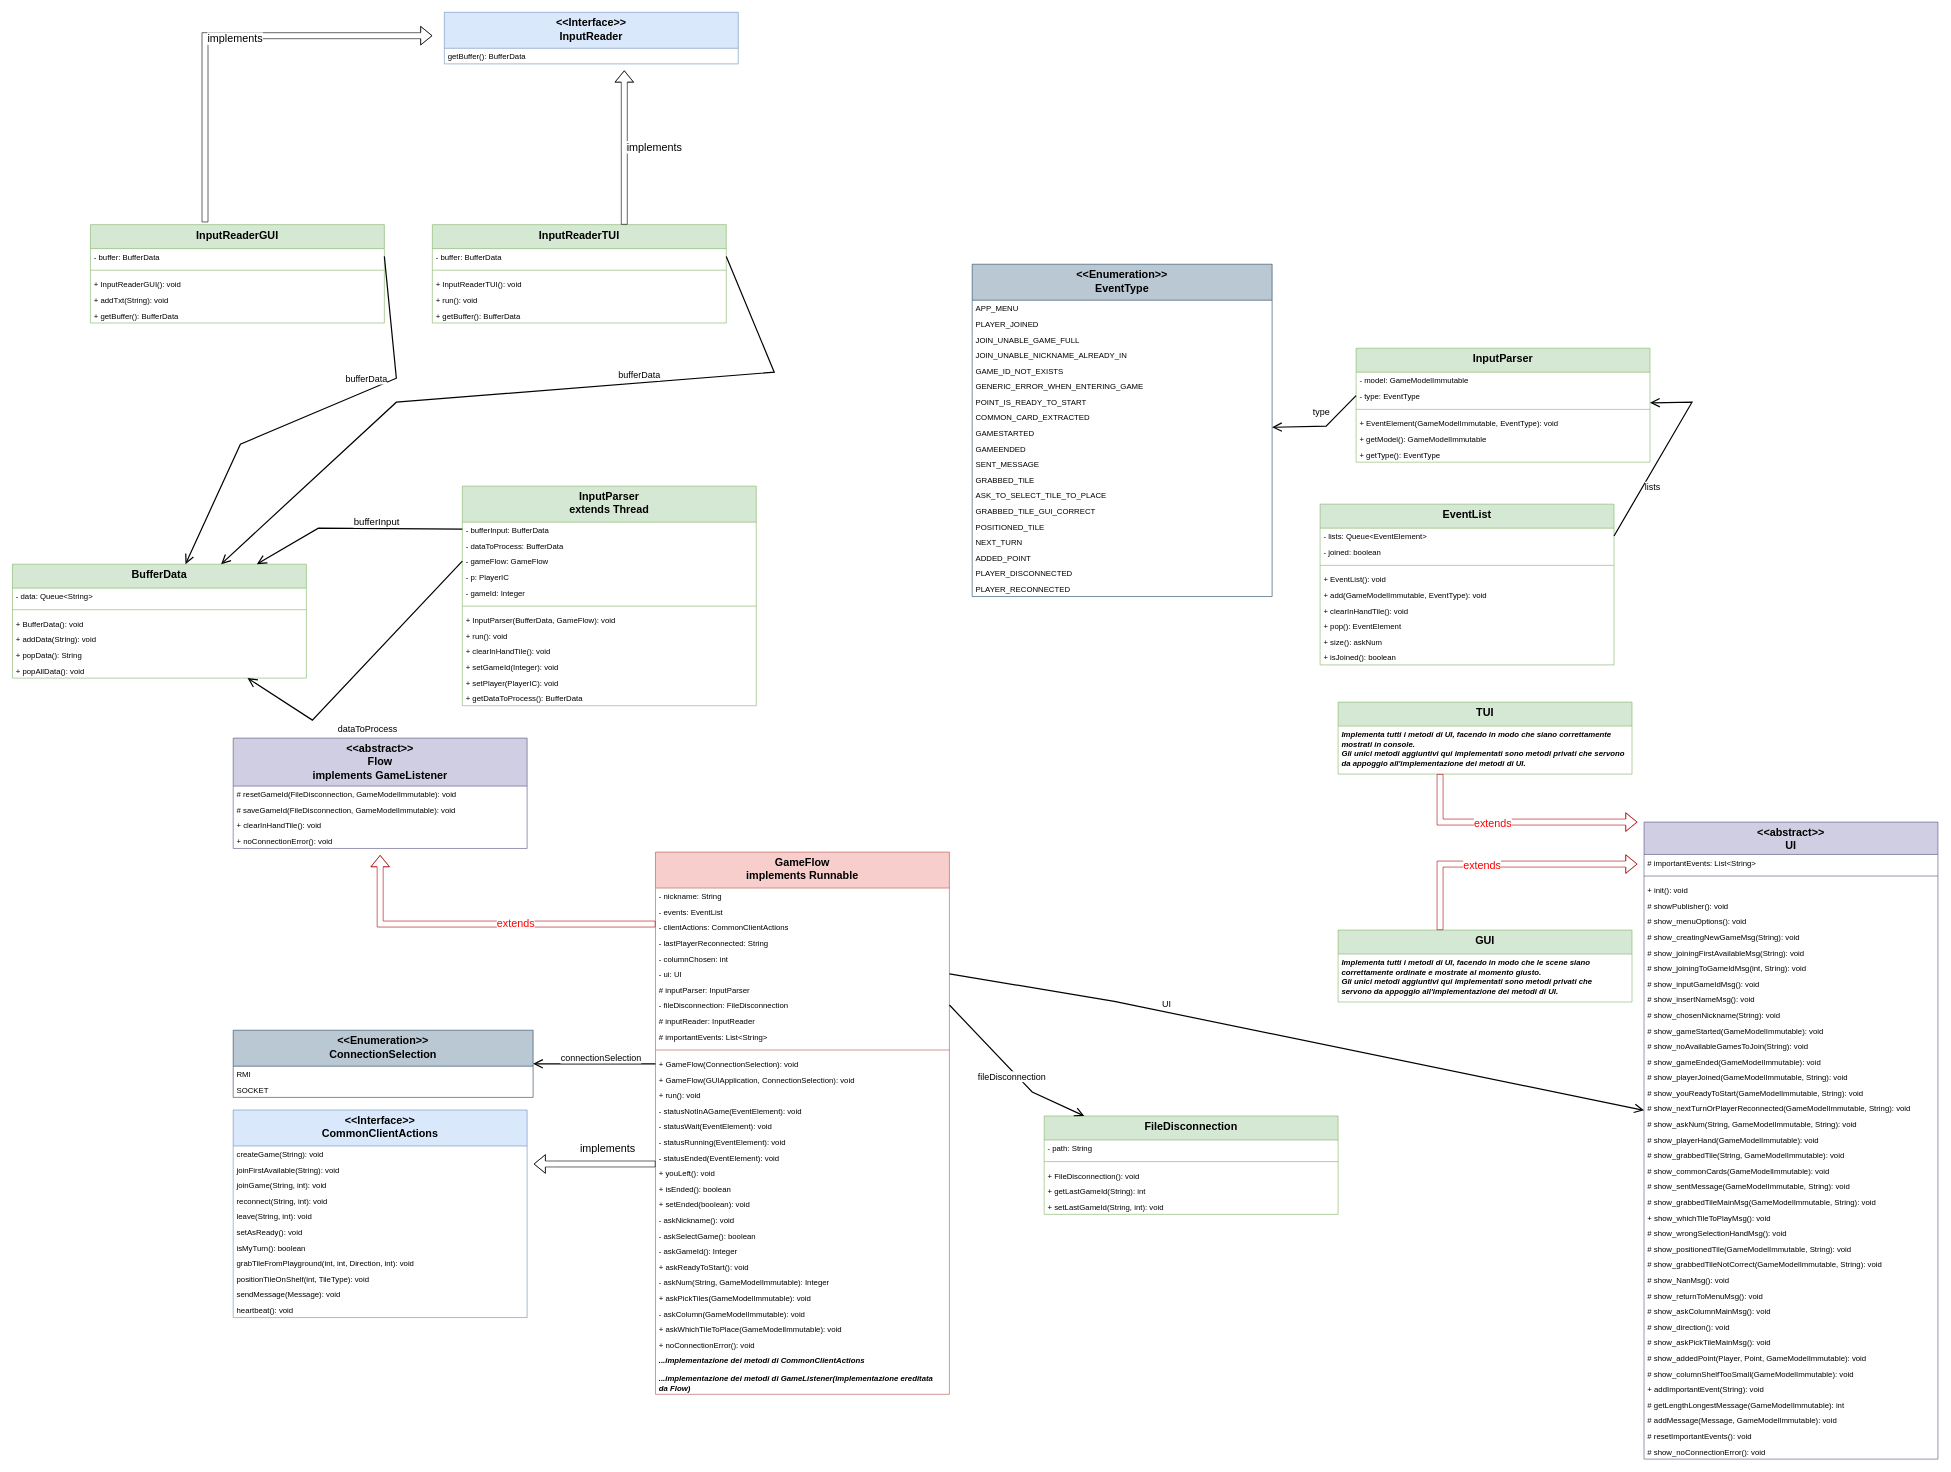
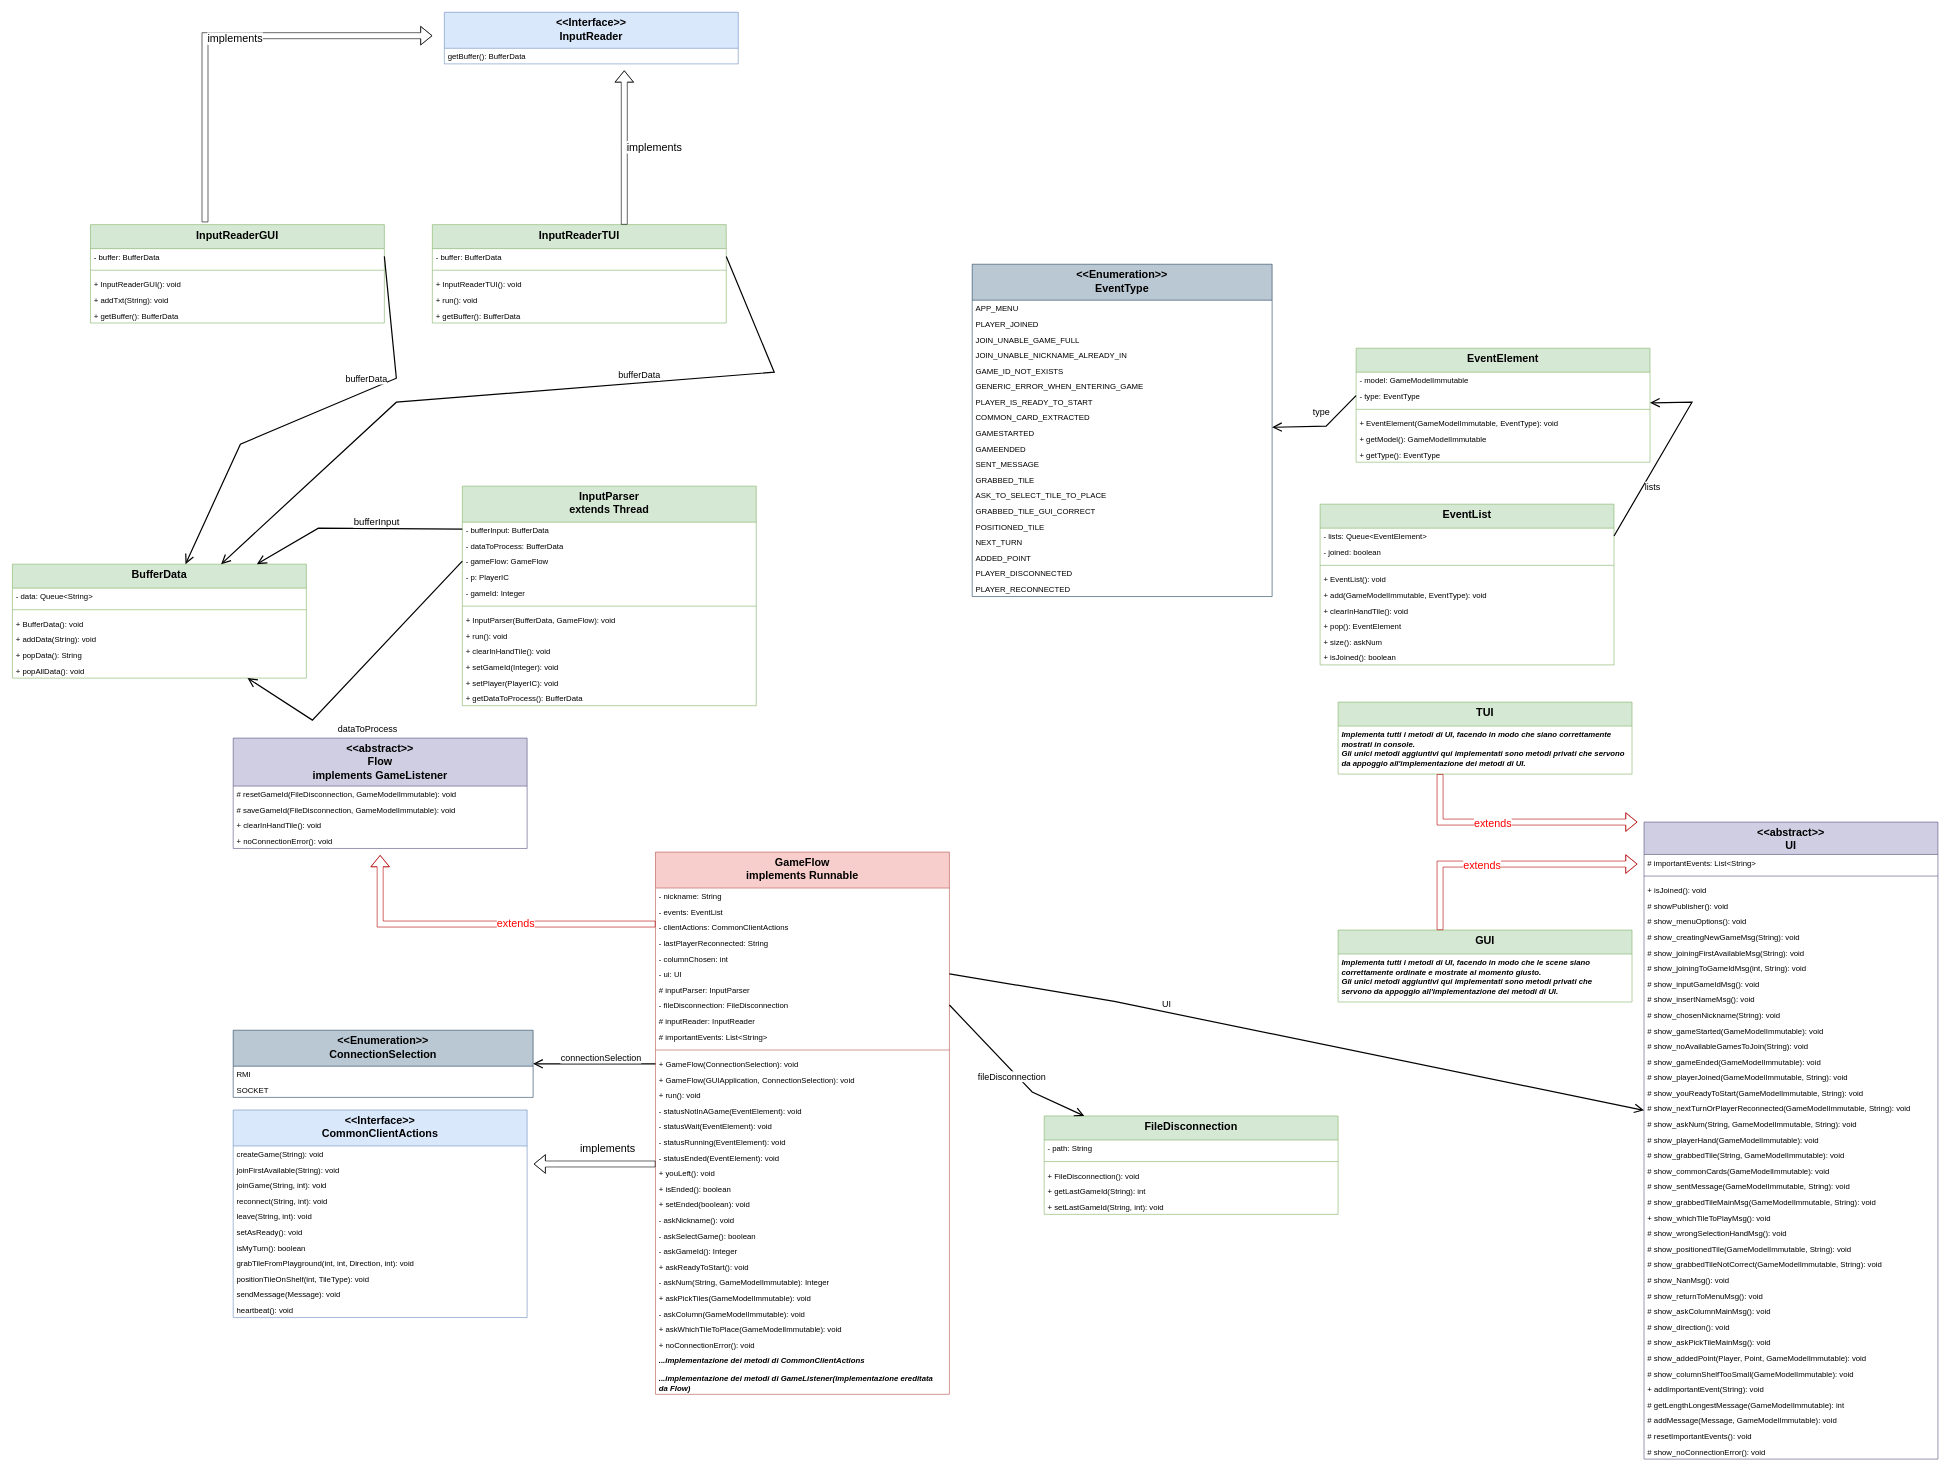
node "InputParser": label "InputParser" -> "EventElement"
node "POINT_IS_READY_TO_START": label "POINT_IS_READY_TO_START" -> "PLAYER_IS_READY_TO_START"
node "+ init(): void": label "+ init(): void" -> "+ isJoined(): void"
